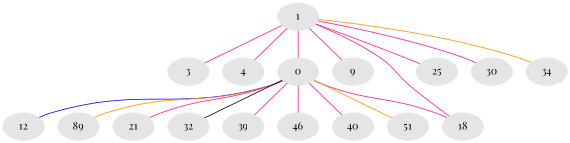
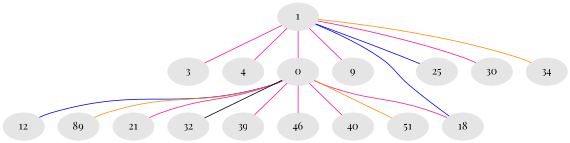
edge "1" -- "25": color deeppink -> blue
edge "1" -- "18": color deeppink -> blue
